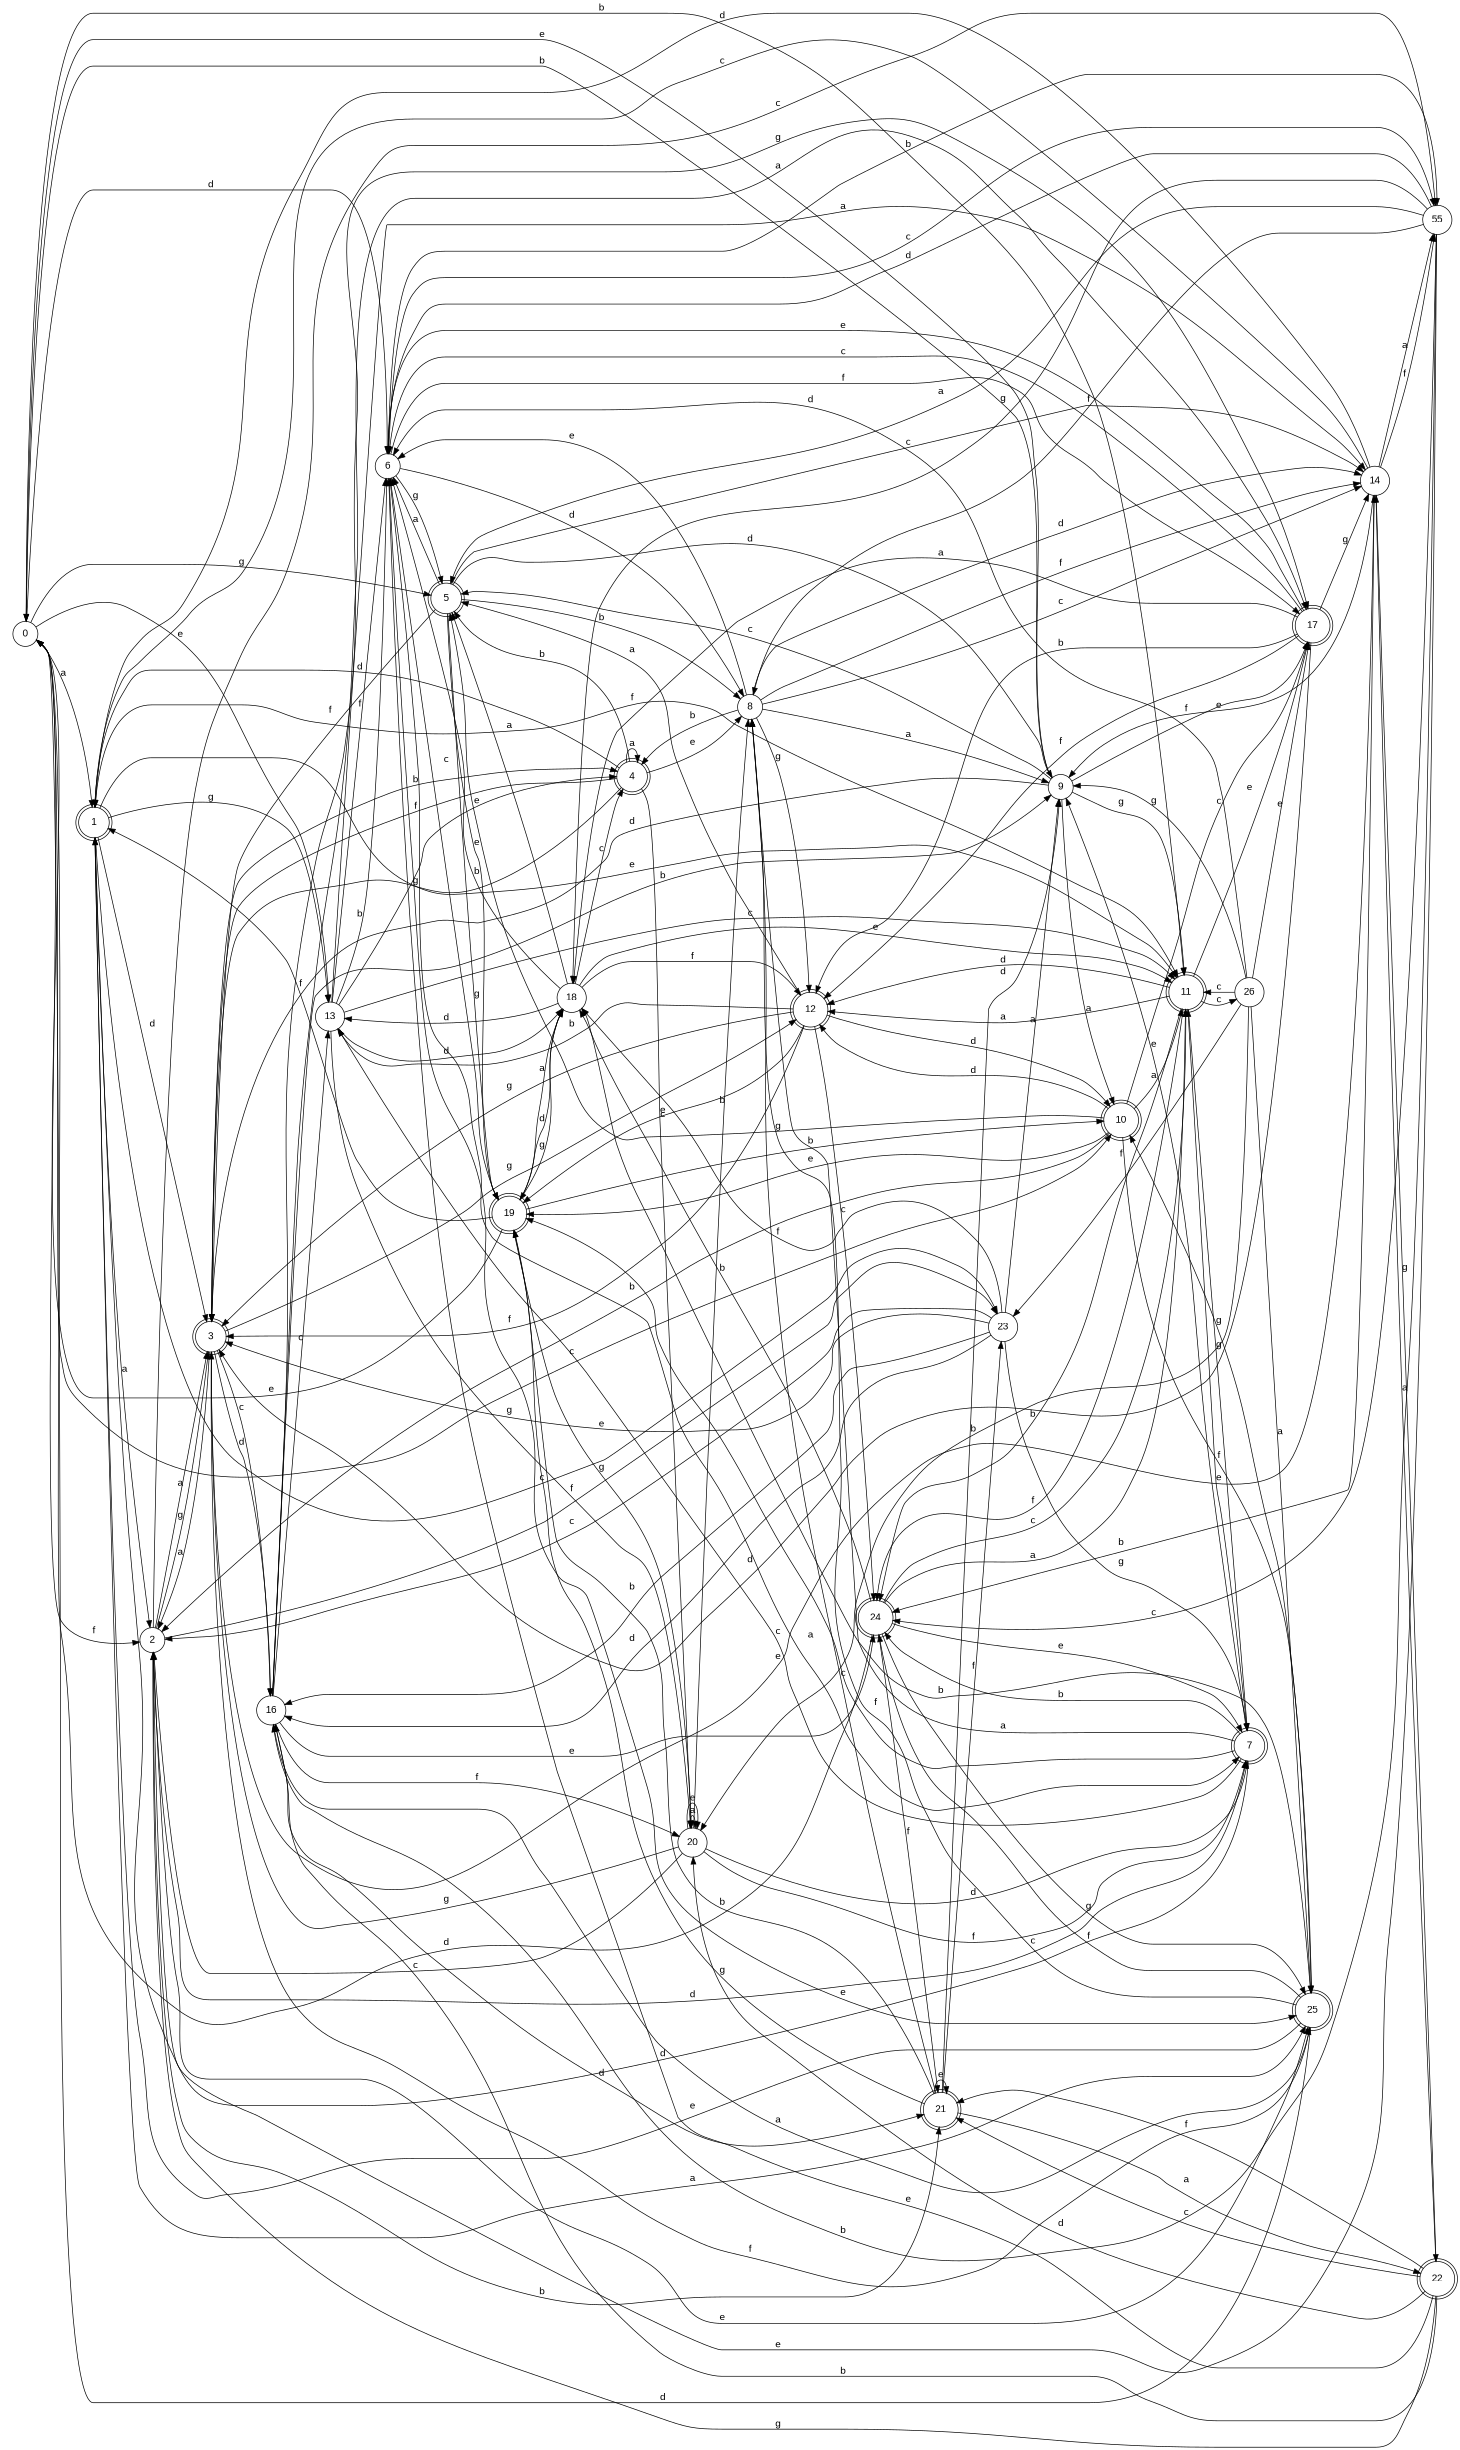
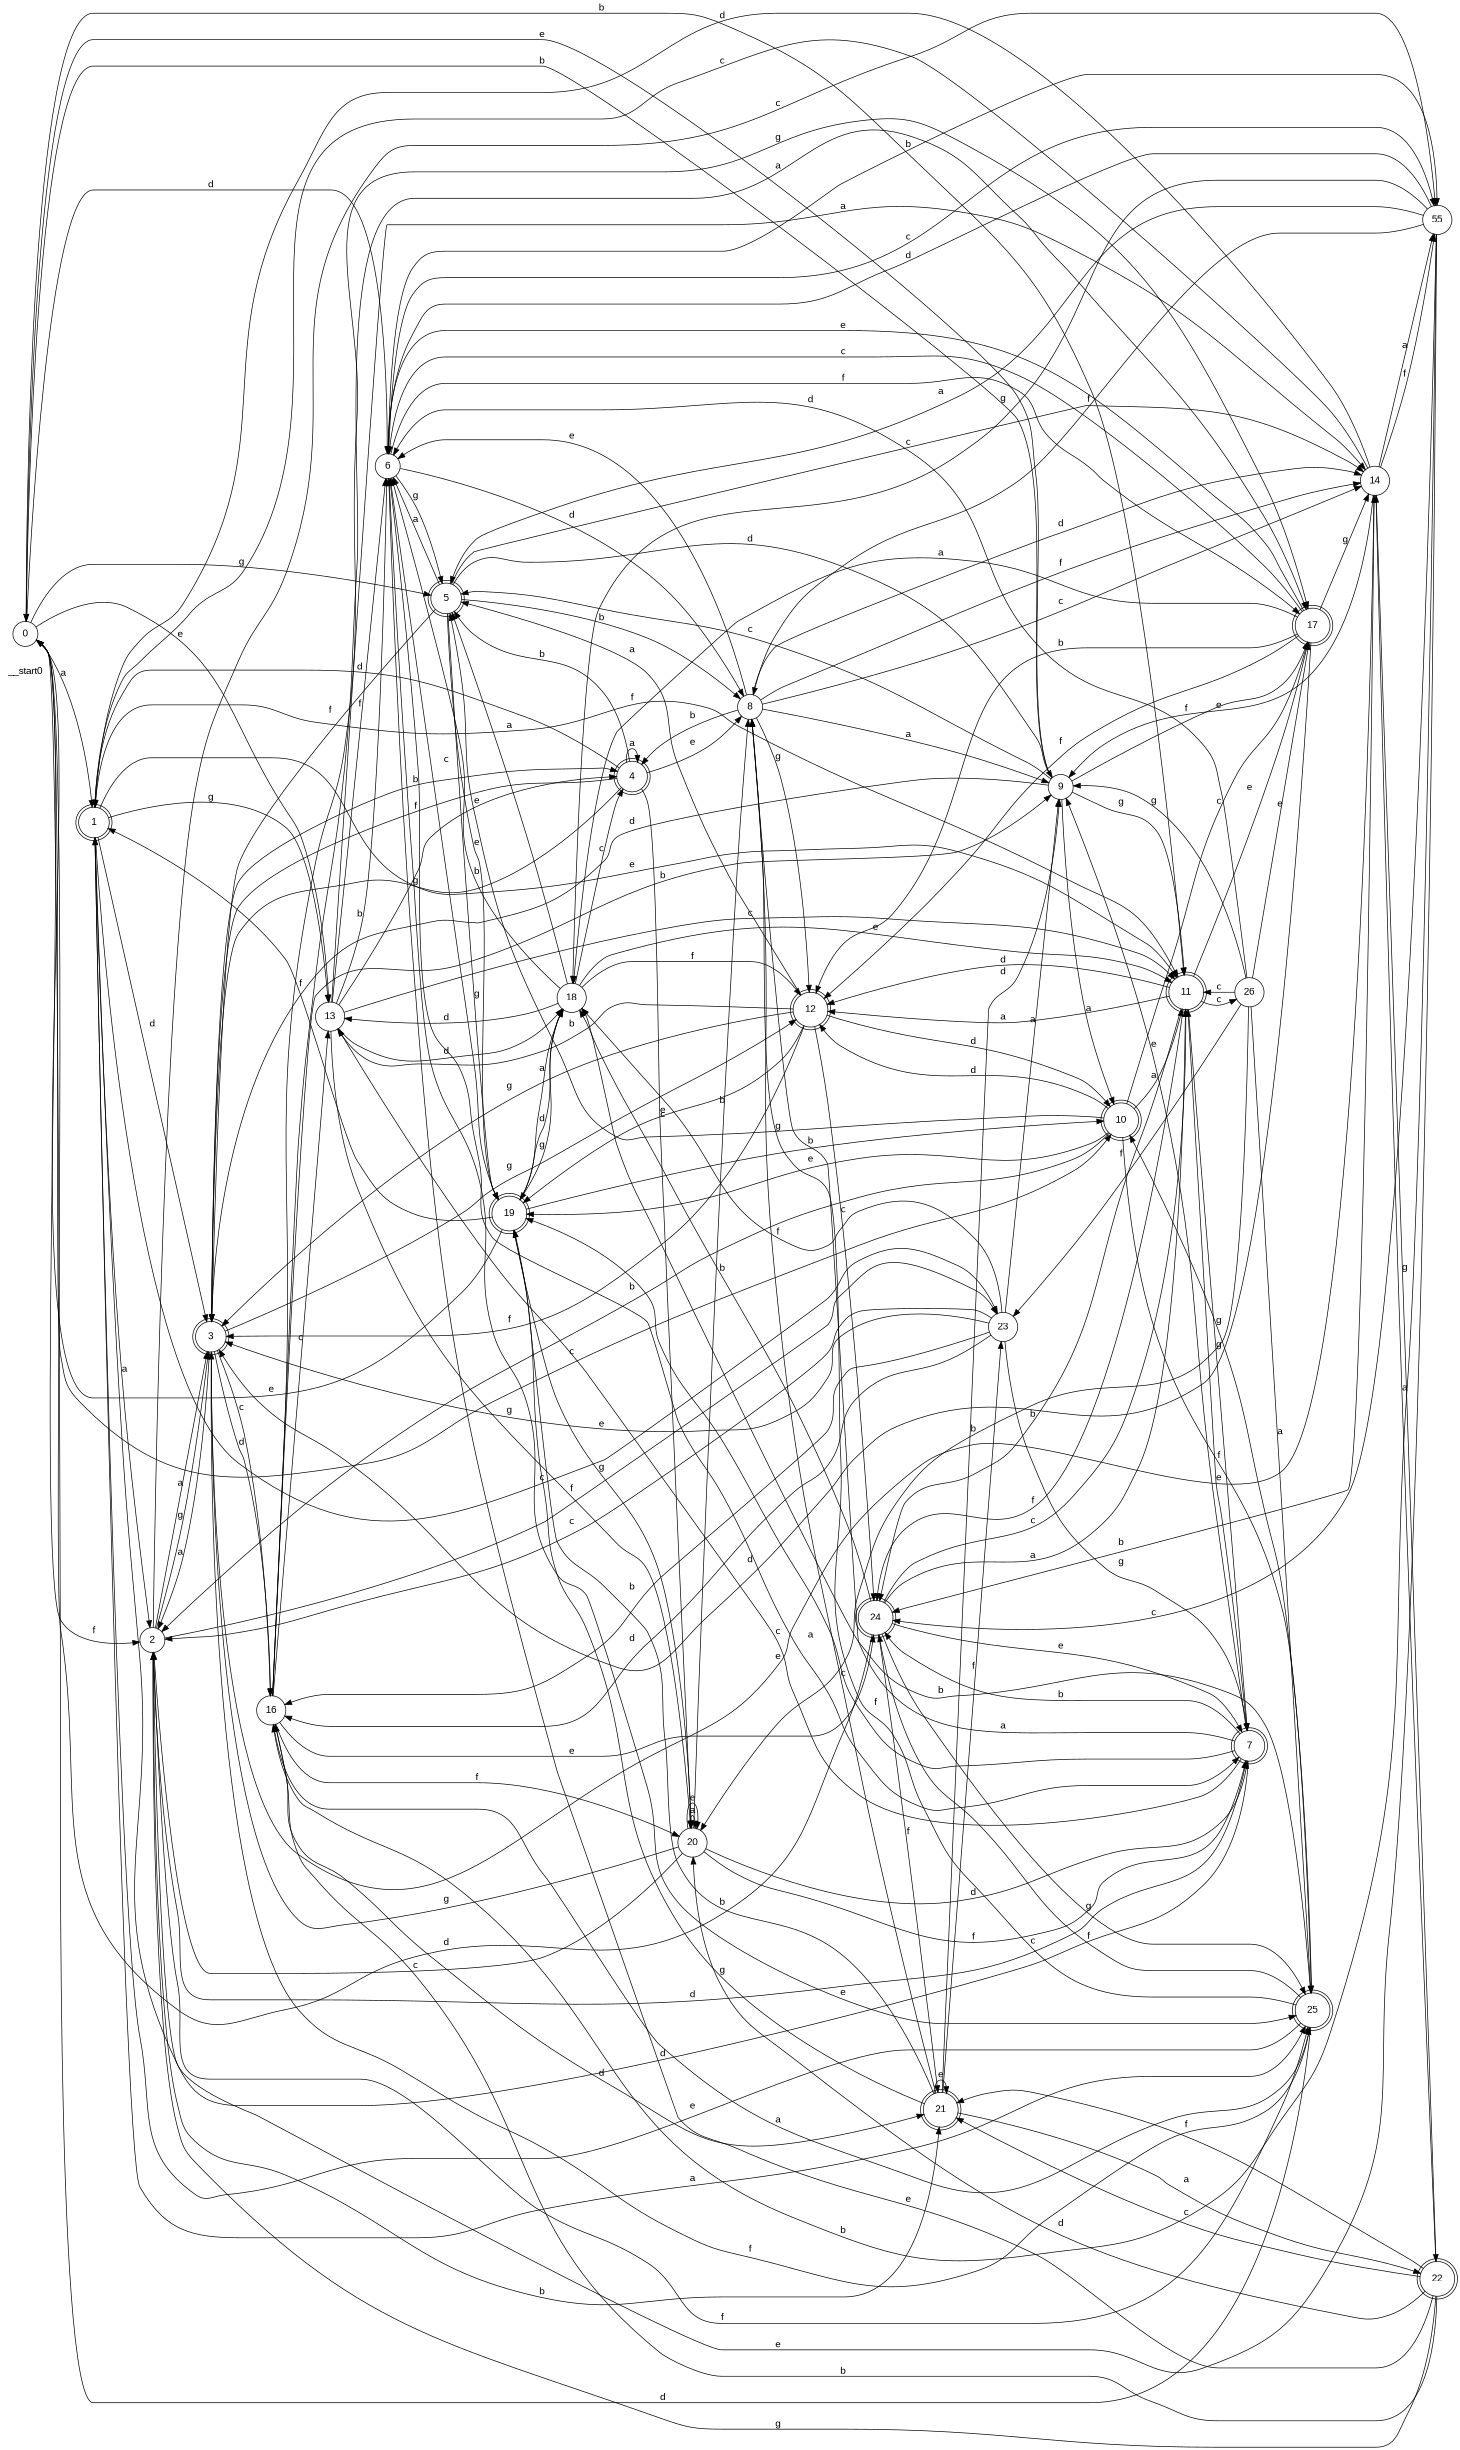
node "__start0": added
edge "2" -> "25": label "e" -> "f"
